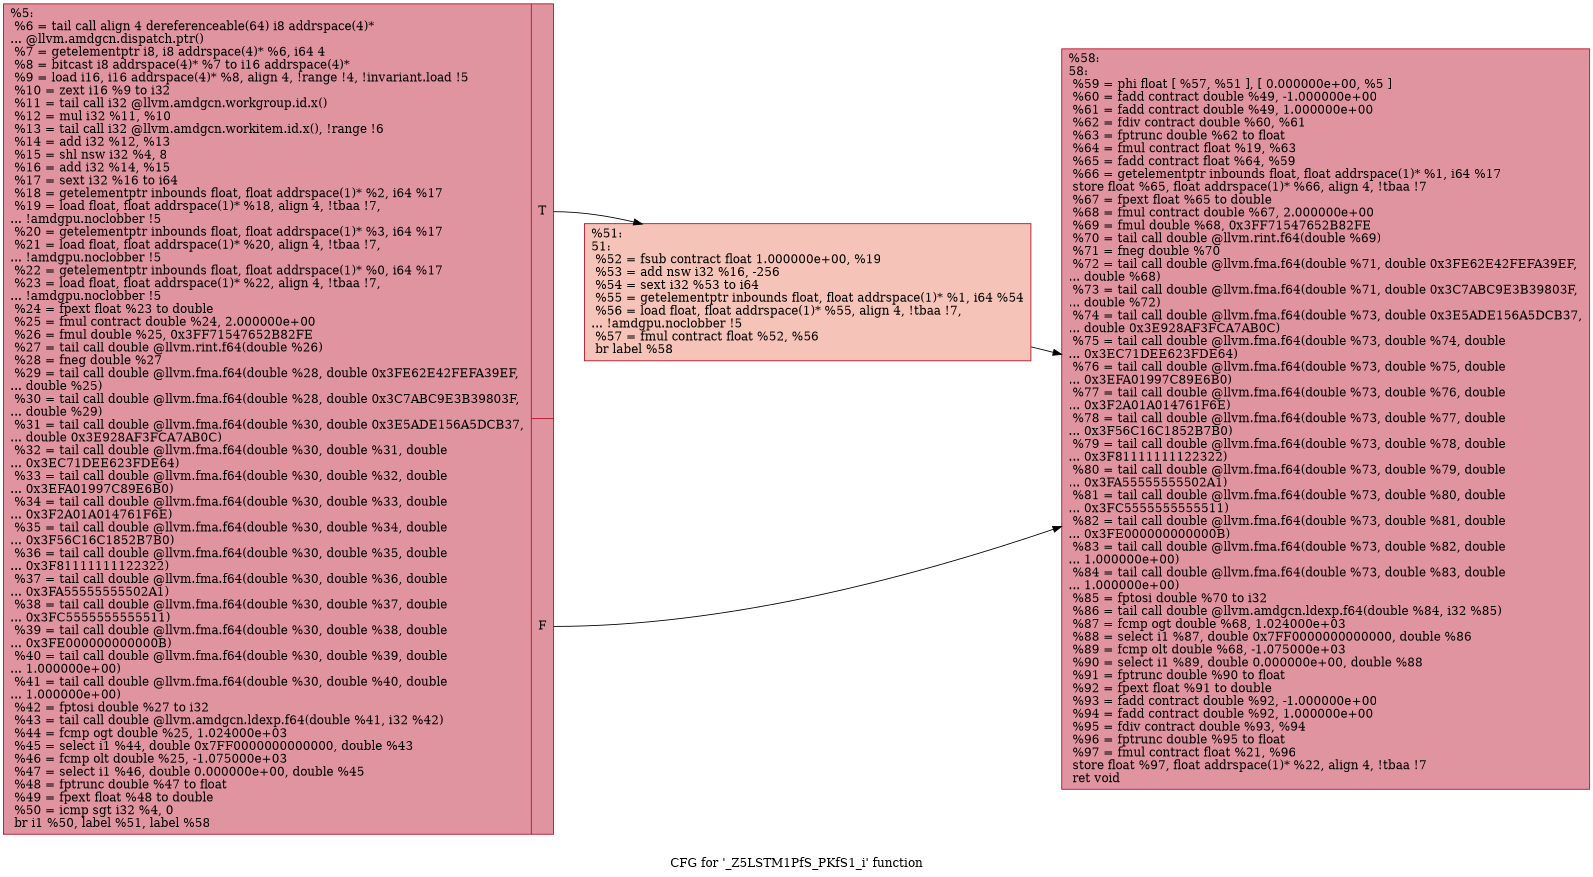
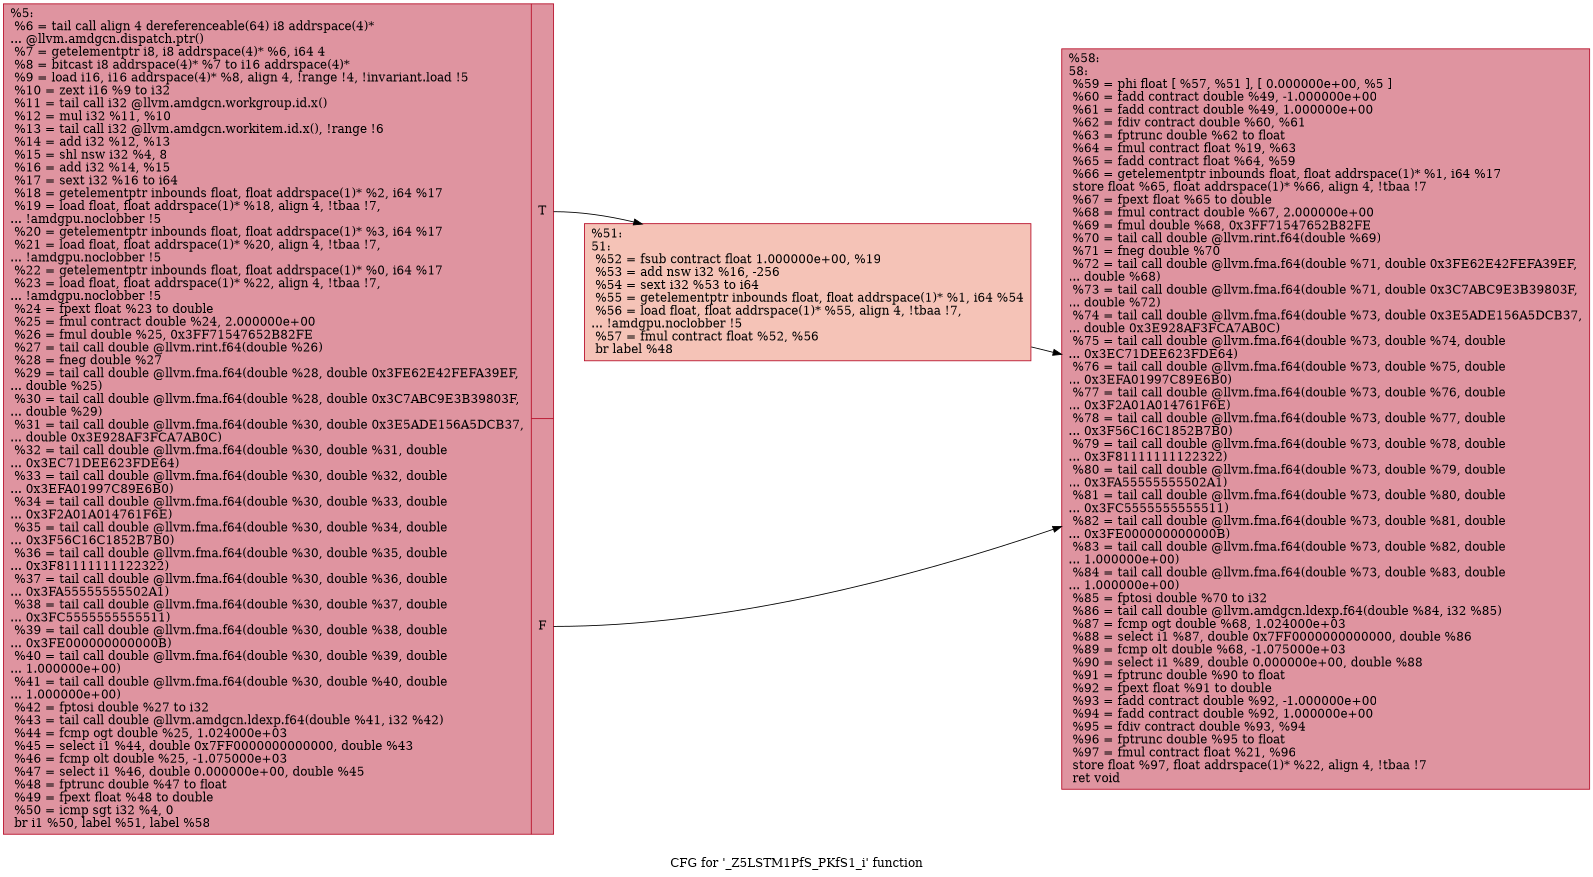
node "%51:": text "br label %58" -> "br label %48"
